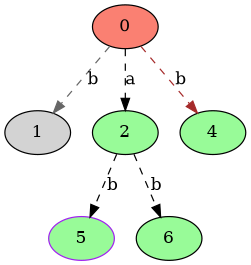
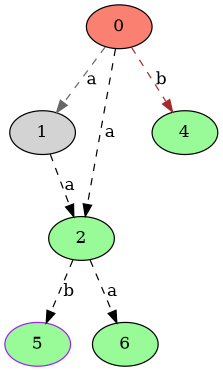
edge "0" -> "1": label "b" -> "a"
edge "1" -> "2": added, label "a"
edge "2" -> "6": label "b" -> "a"
